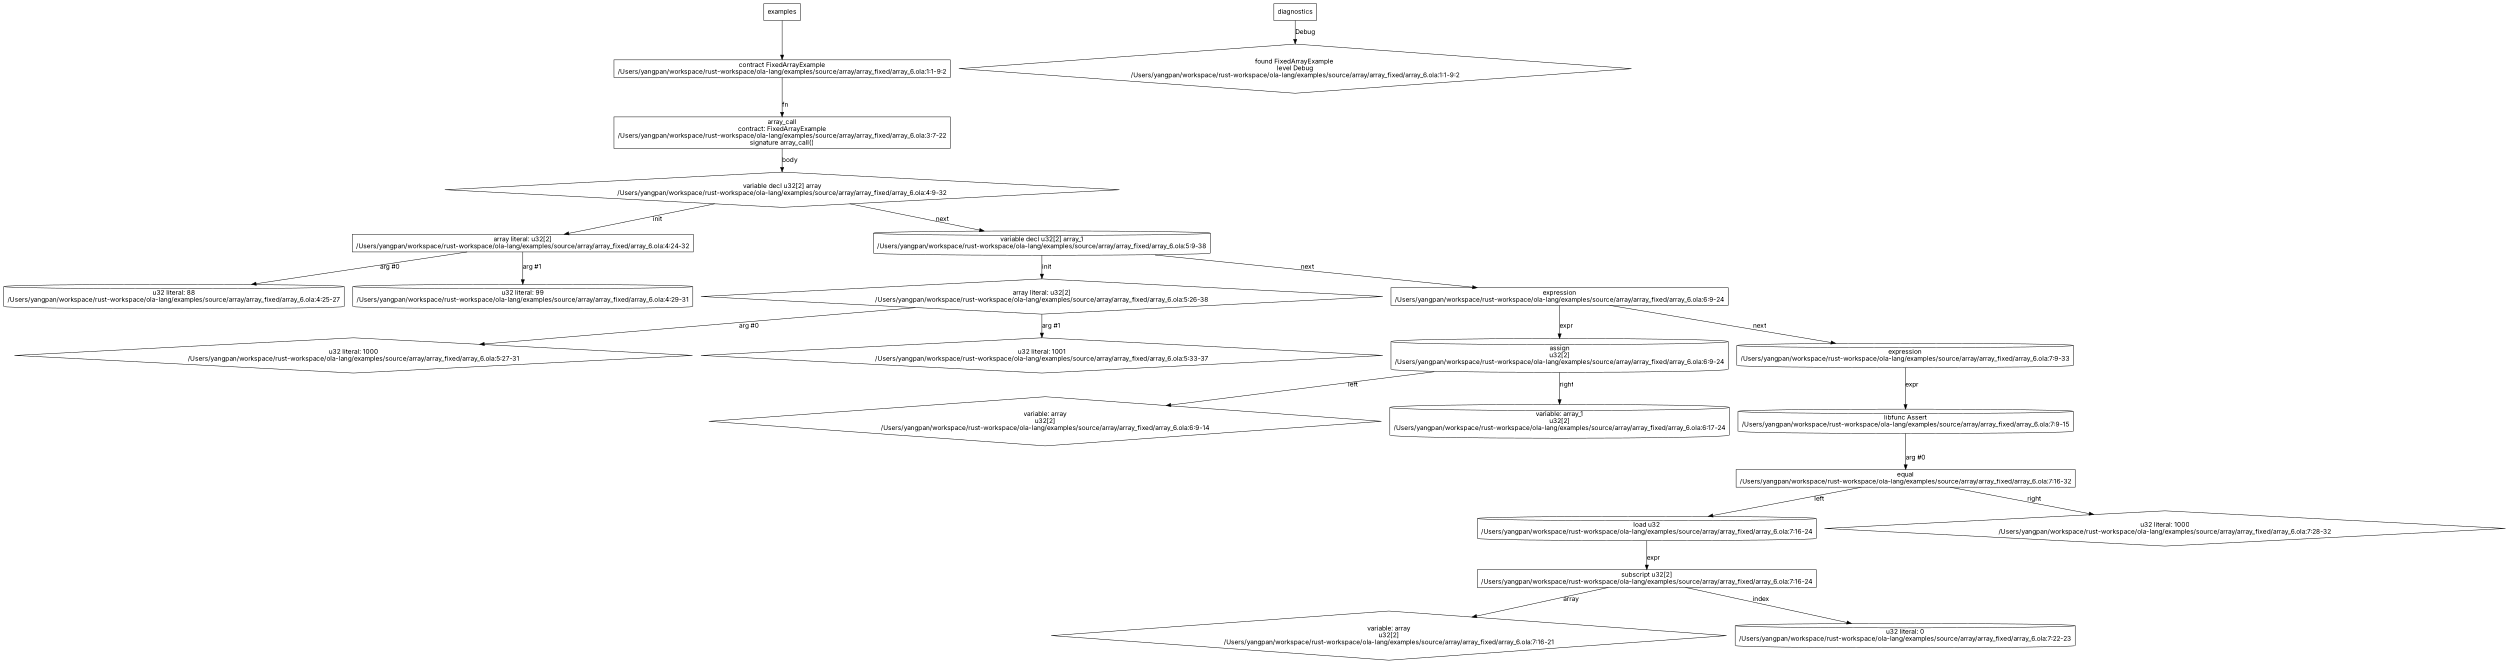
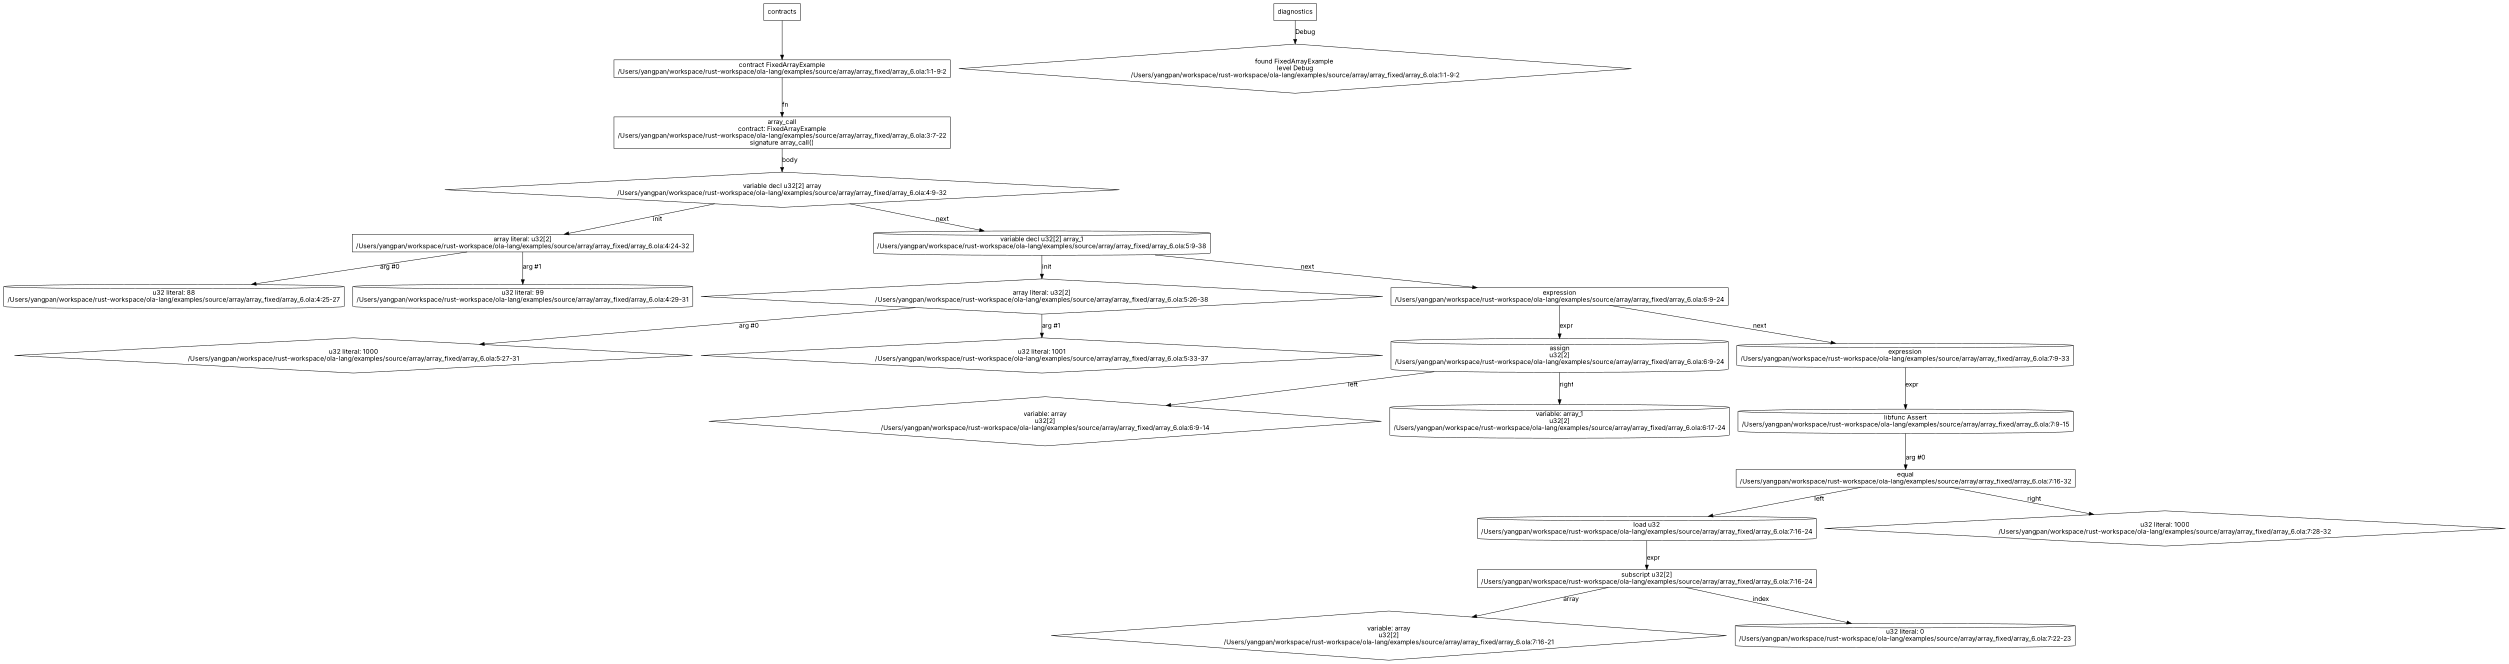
node "examples": label "examples" -> "contracts"
